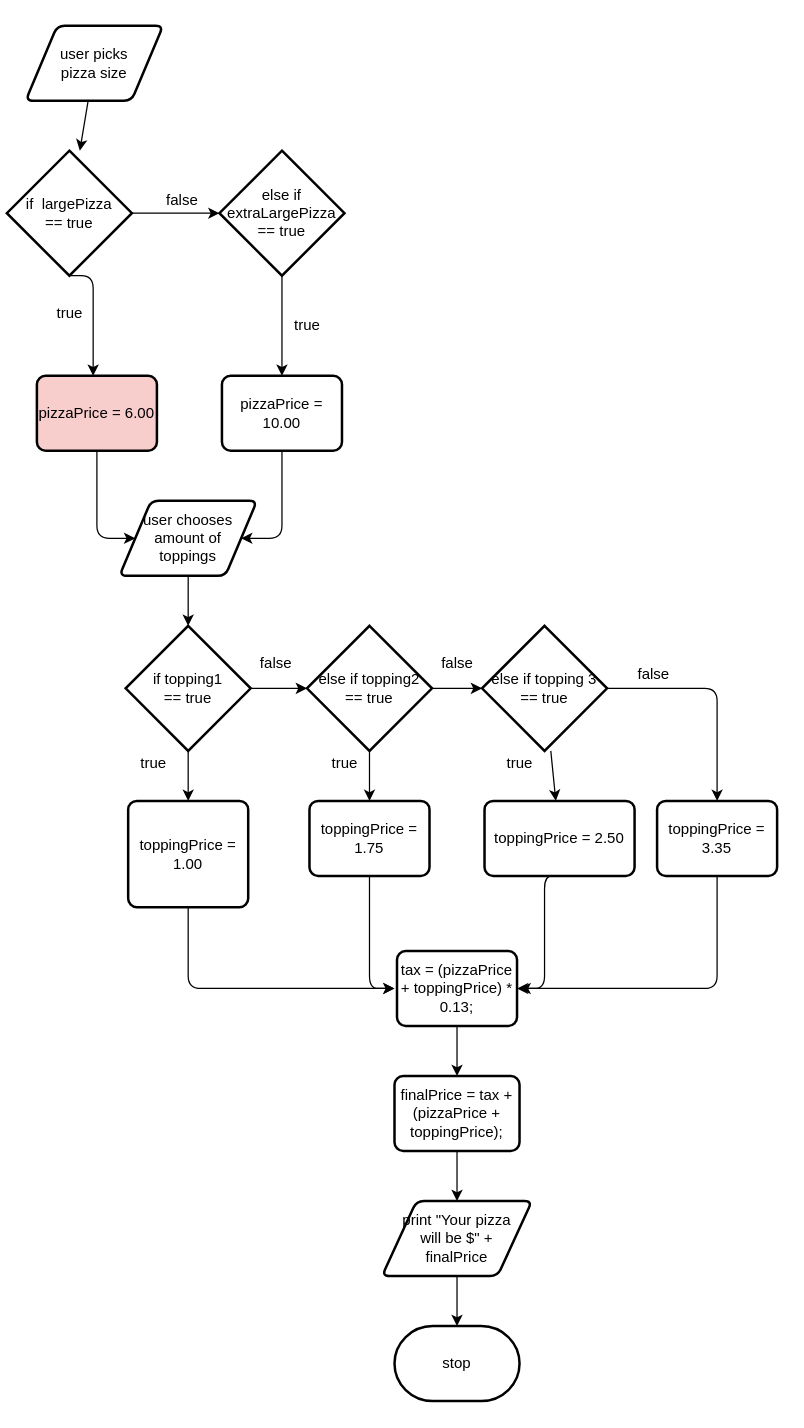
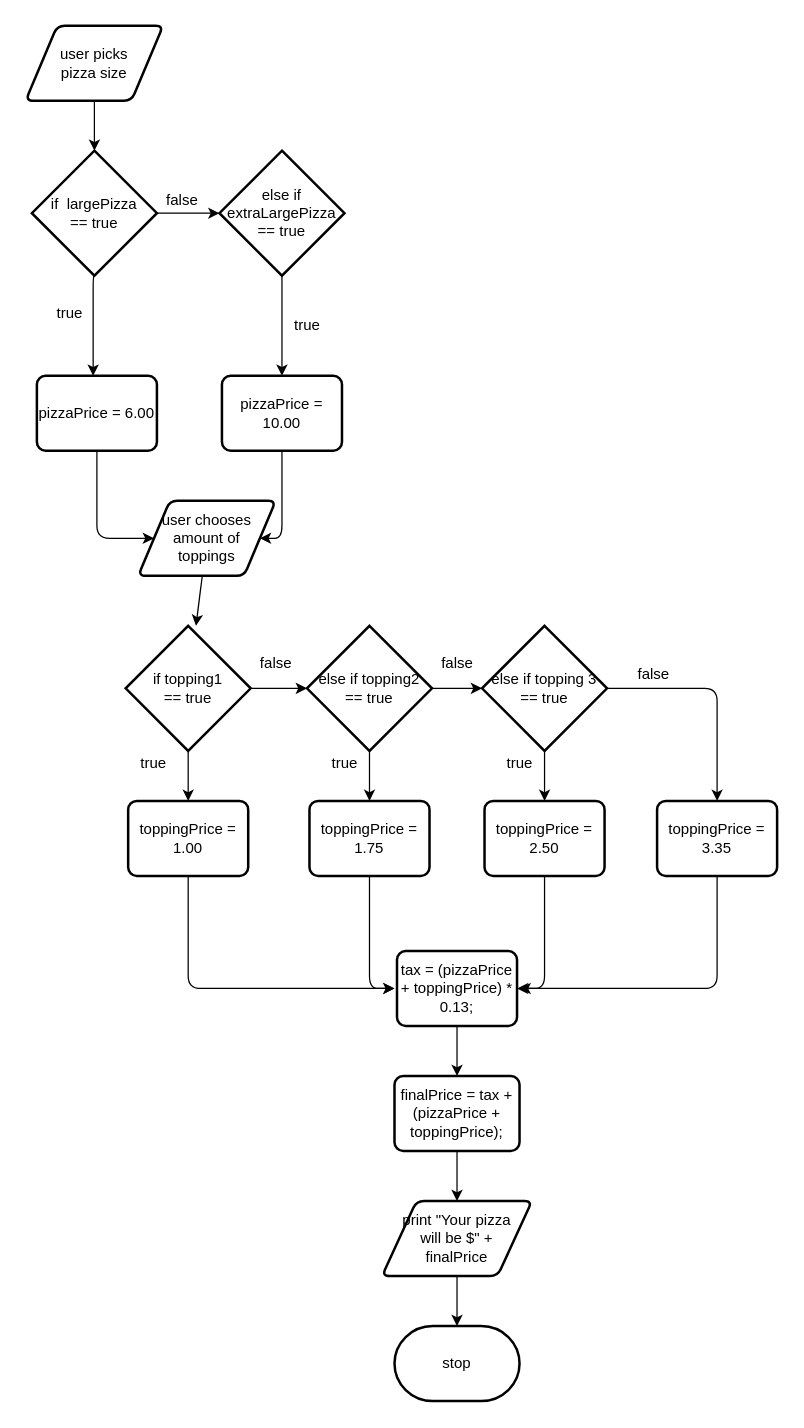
node "if largePizza == true": moved (69, 213) -> (94, 213)
node "pizzaPrice = 6.00": fillcolor #f8cecc -> #ffffff
node "user chooses amount of toppings": moved (188, 538) -> (207, 538)
node "toppingPrice = 2.50": size 150x75 -> 120x75
node "toppingPrice = 1.00": size 120x106 -> 120x75
